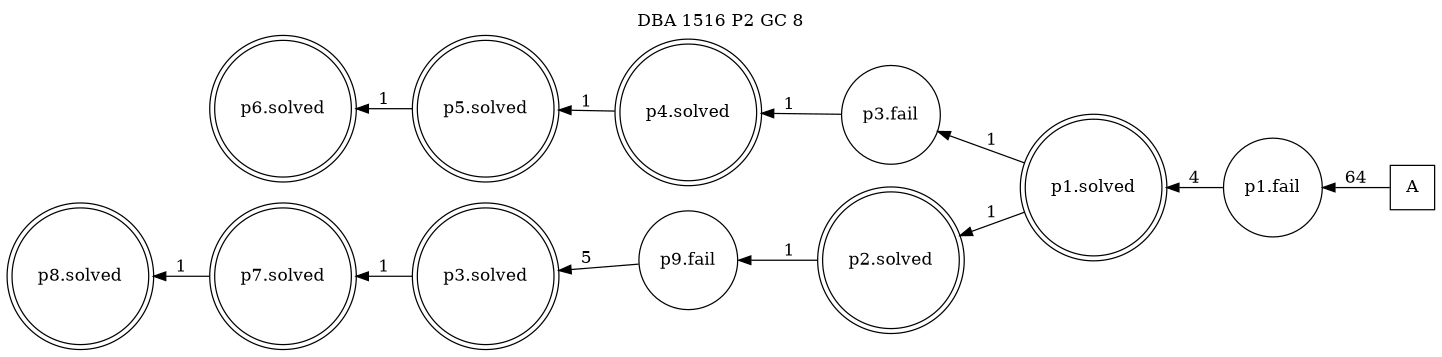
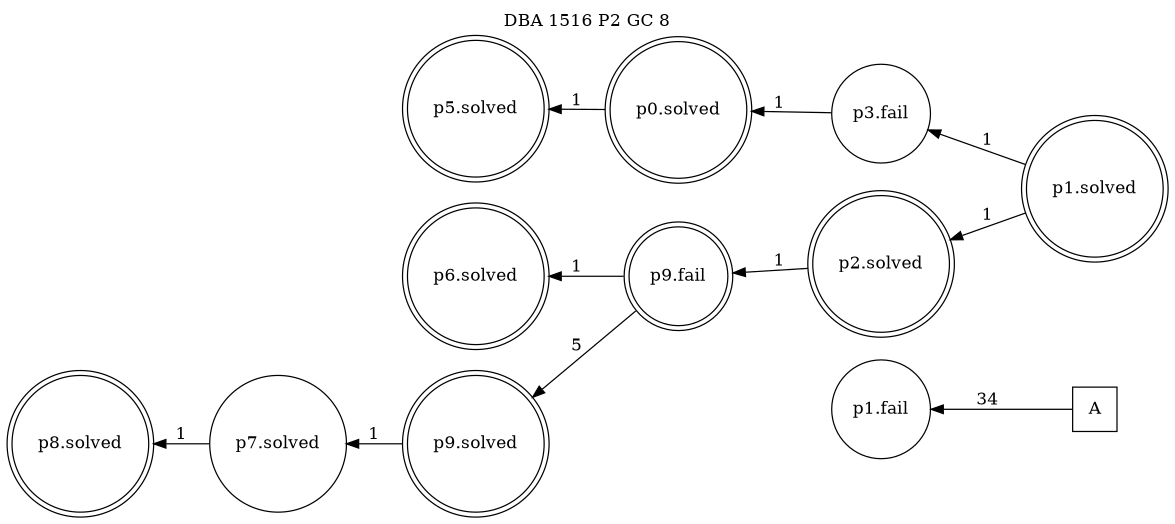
edge "p5.solved" -> "p6.solved": now "p9.fail" -> "p6.solved"
node "p4.solved": label "p4.solved" -> "p0.solved"
edge "A" -> "p1.fail": label "64" -> "34"
edge "p1.fail" -> "p1.solved": removed, label "4"
node "p9.fail": shape circle -> doublecircle
node "p7.solved": shape doublecircle -> circle
node "p3.solved": label "p3.solved" -> "p9.solved"
